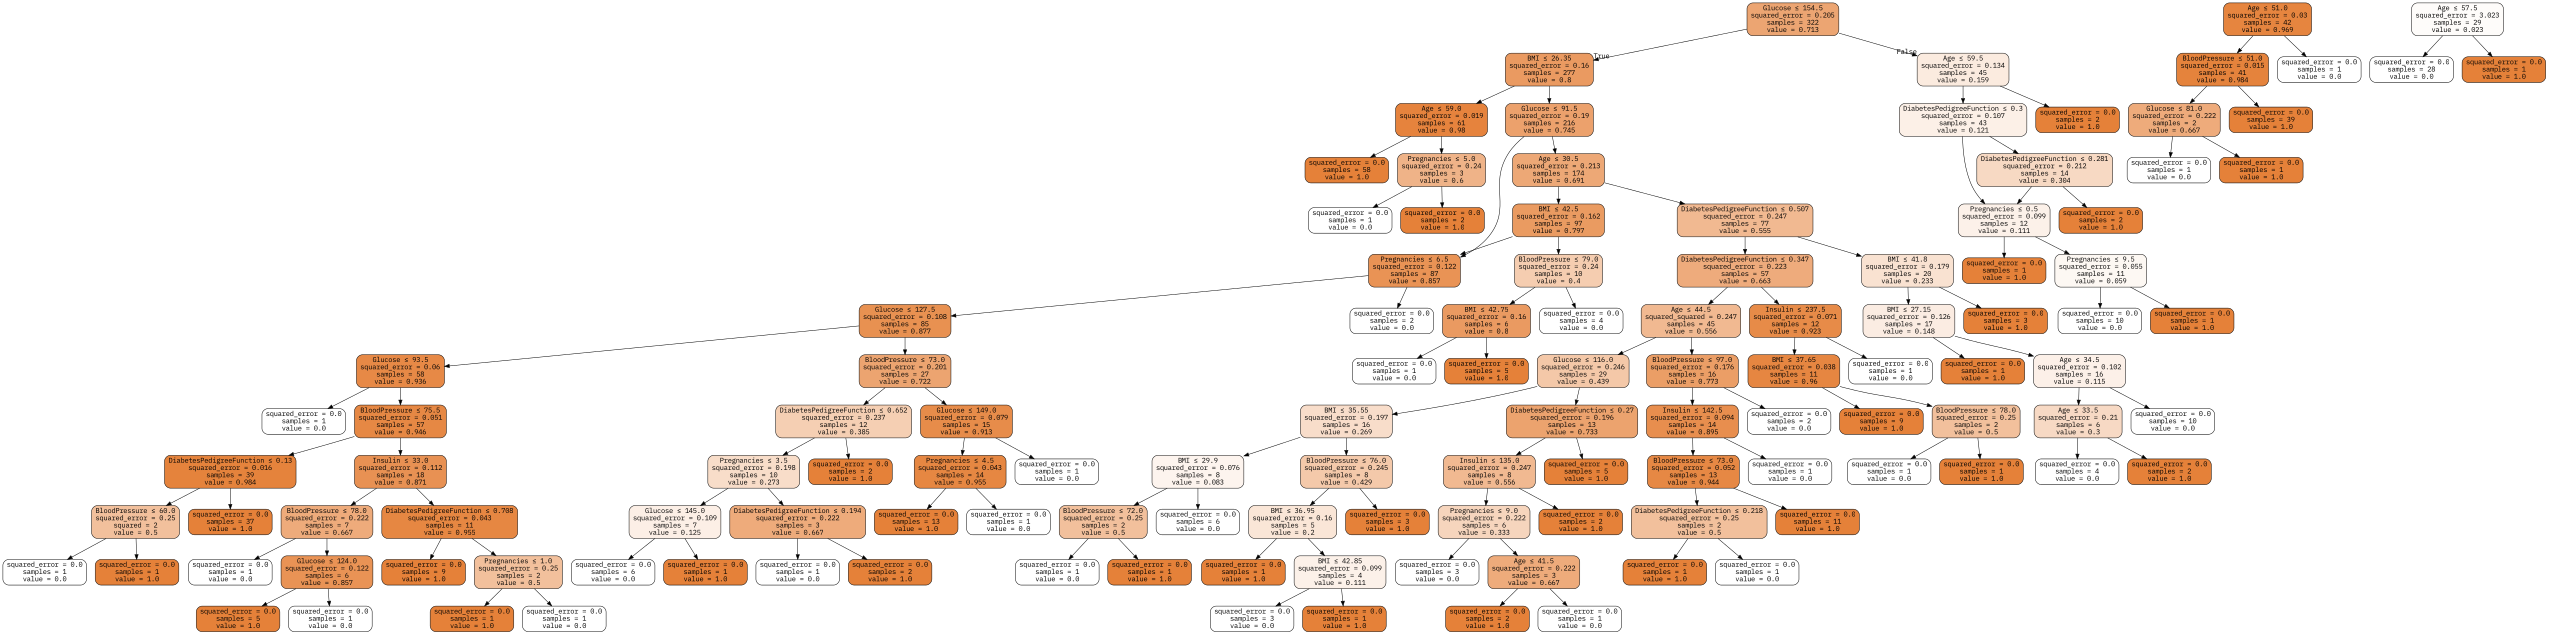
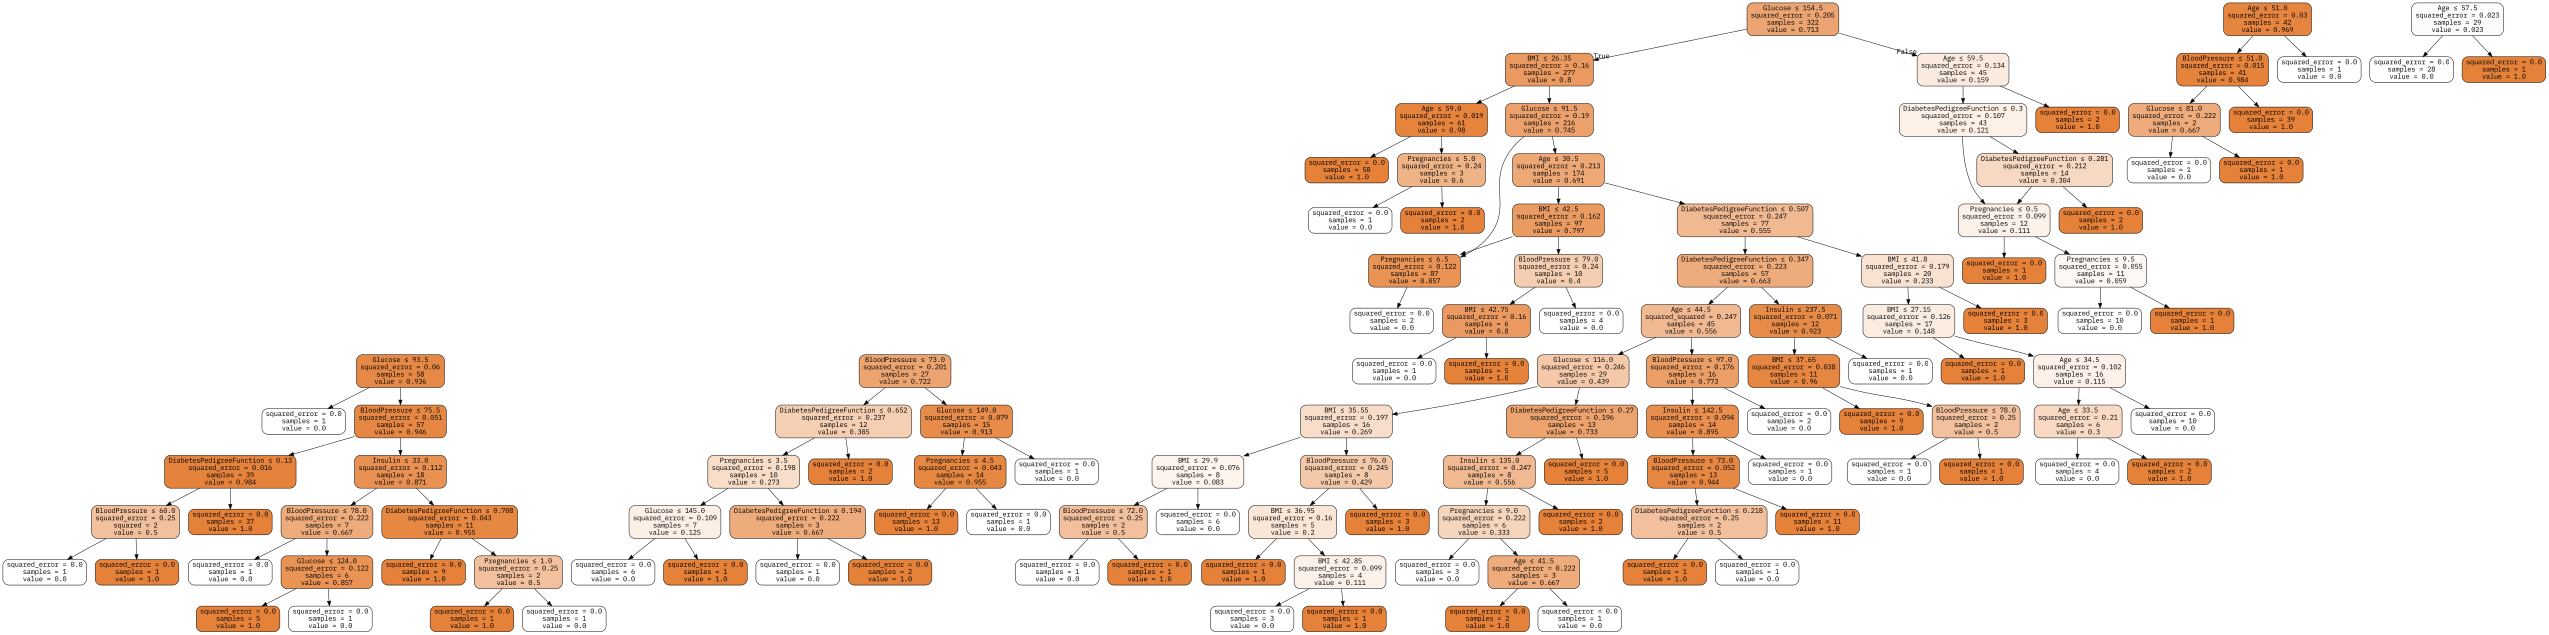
node "Age ≤ 57.5": text "squared_error = 3.023" -> "squared_error = 0.023"
node "Glucose ≤ 127.5": removed
